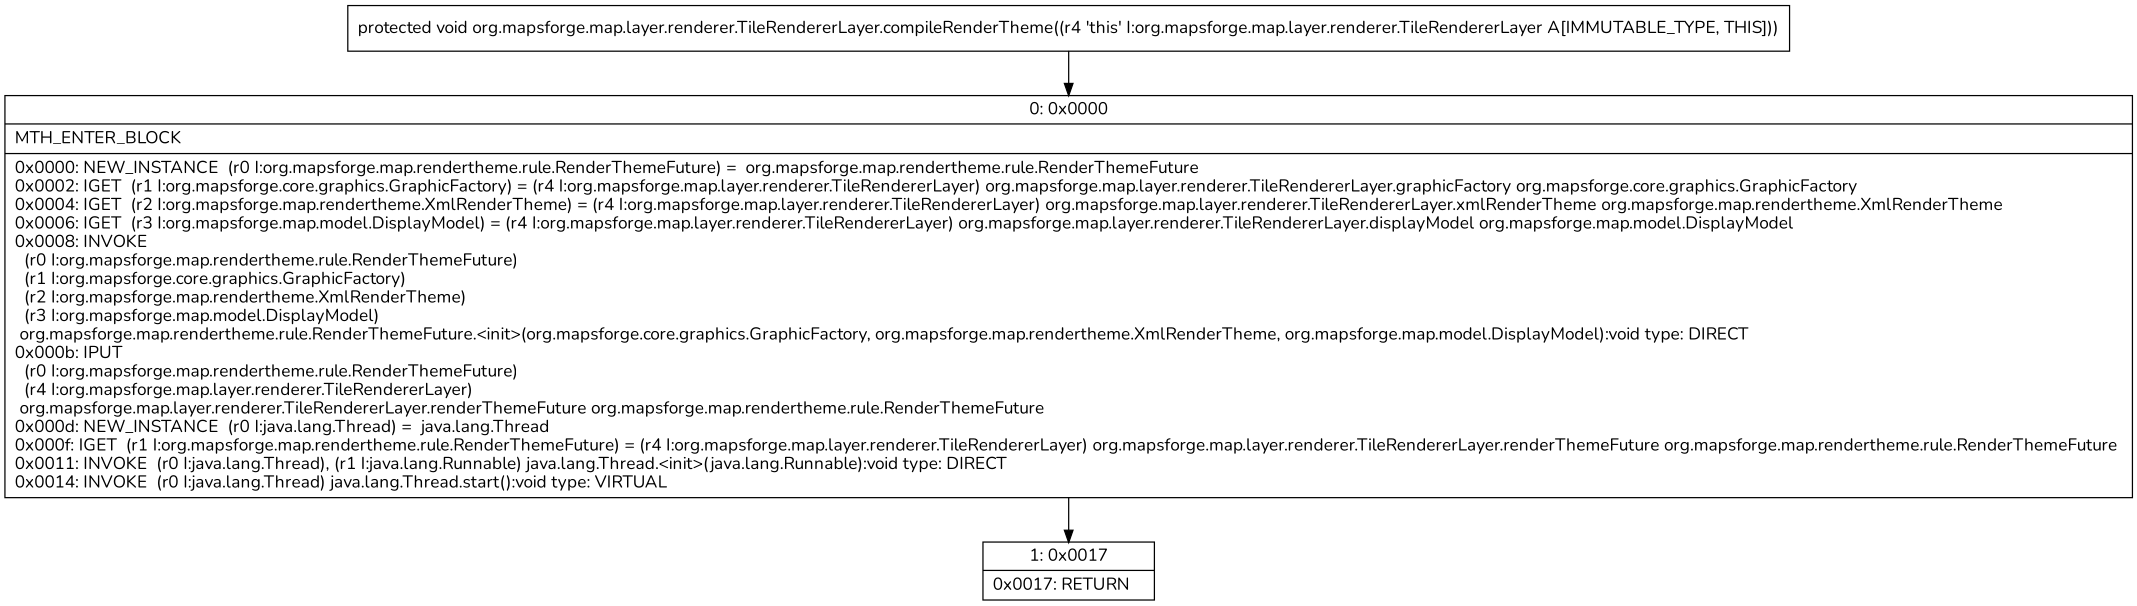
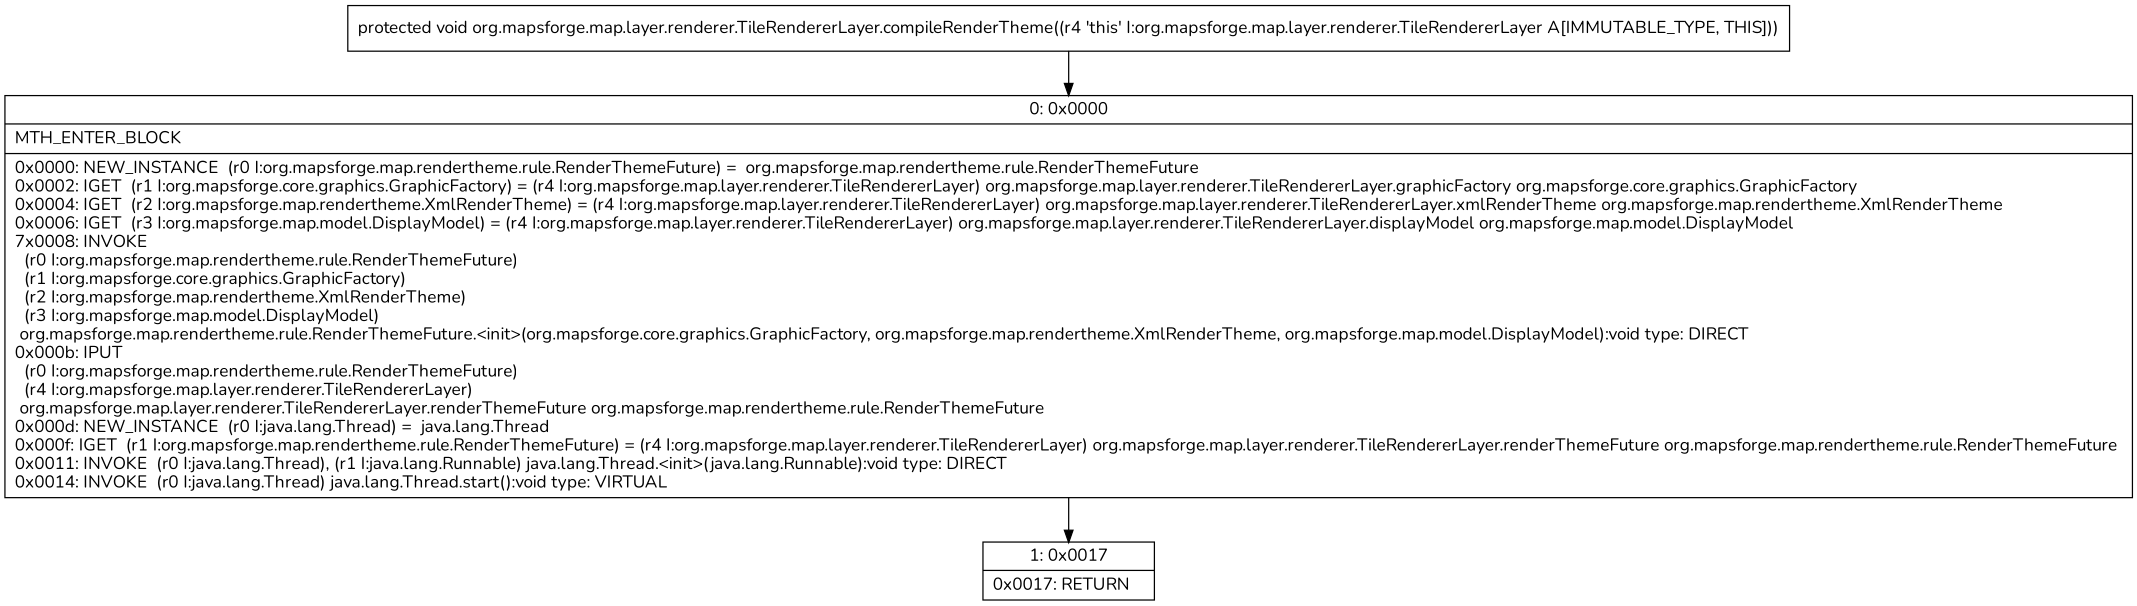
node "0: 0x0000": text "0x0008: INVOKE" -> "7x0008: INVOKE"
